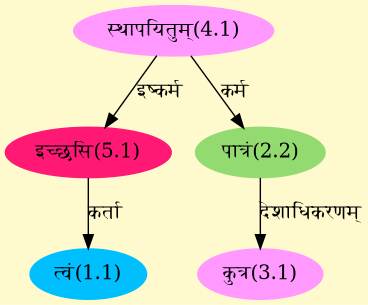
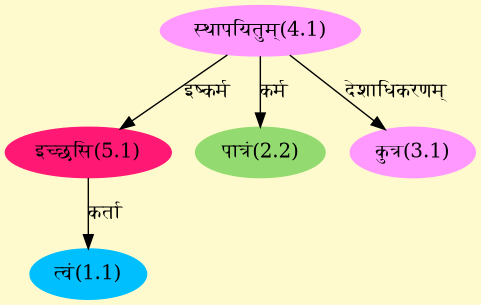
edge "पात्रं(2.2)" -> "कुत्र(3.1)": now "स्थापयितुम्(4.1)" -> "कुत्र(3.1)"
